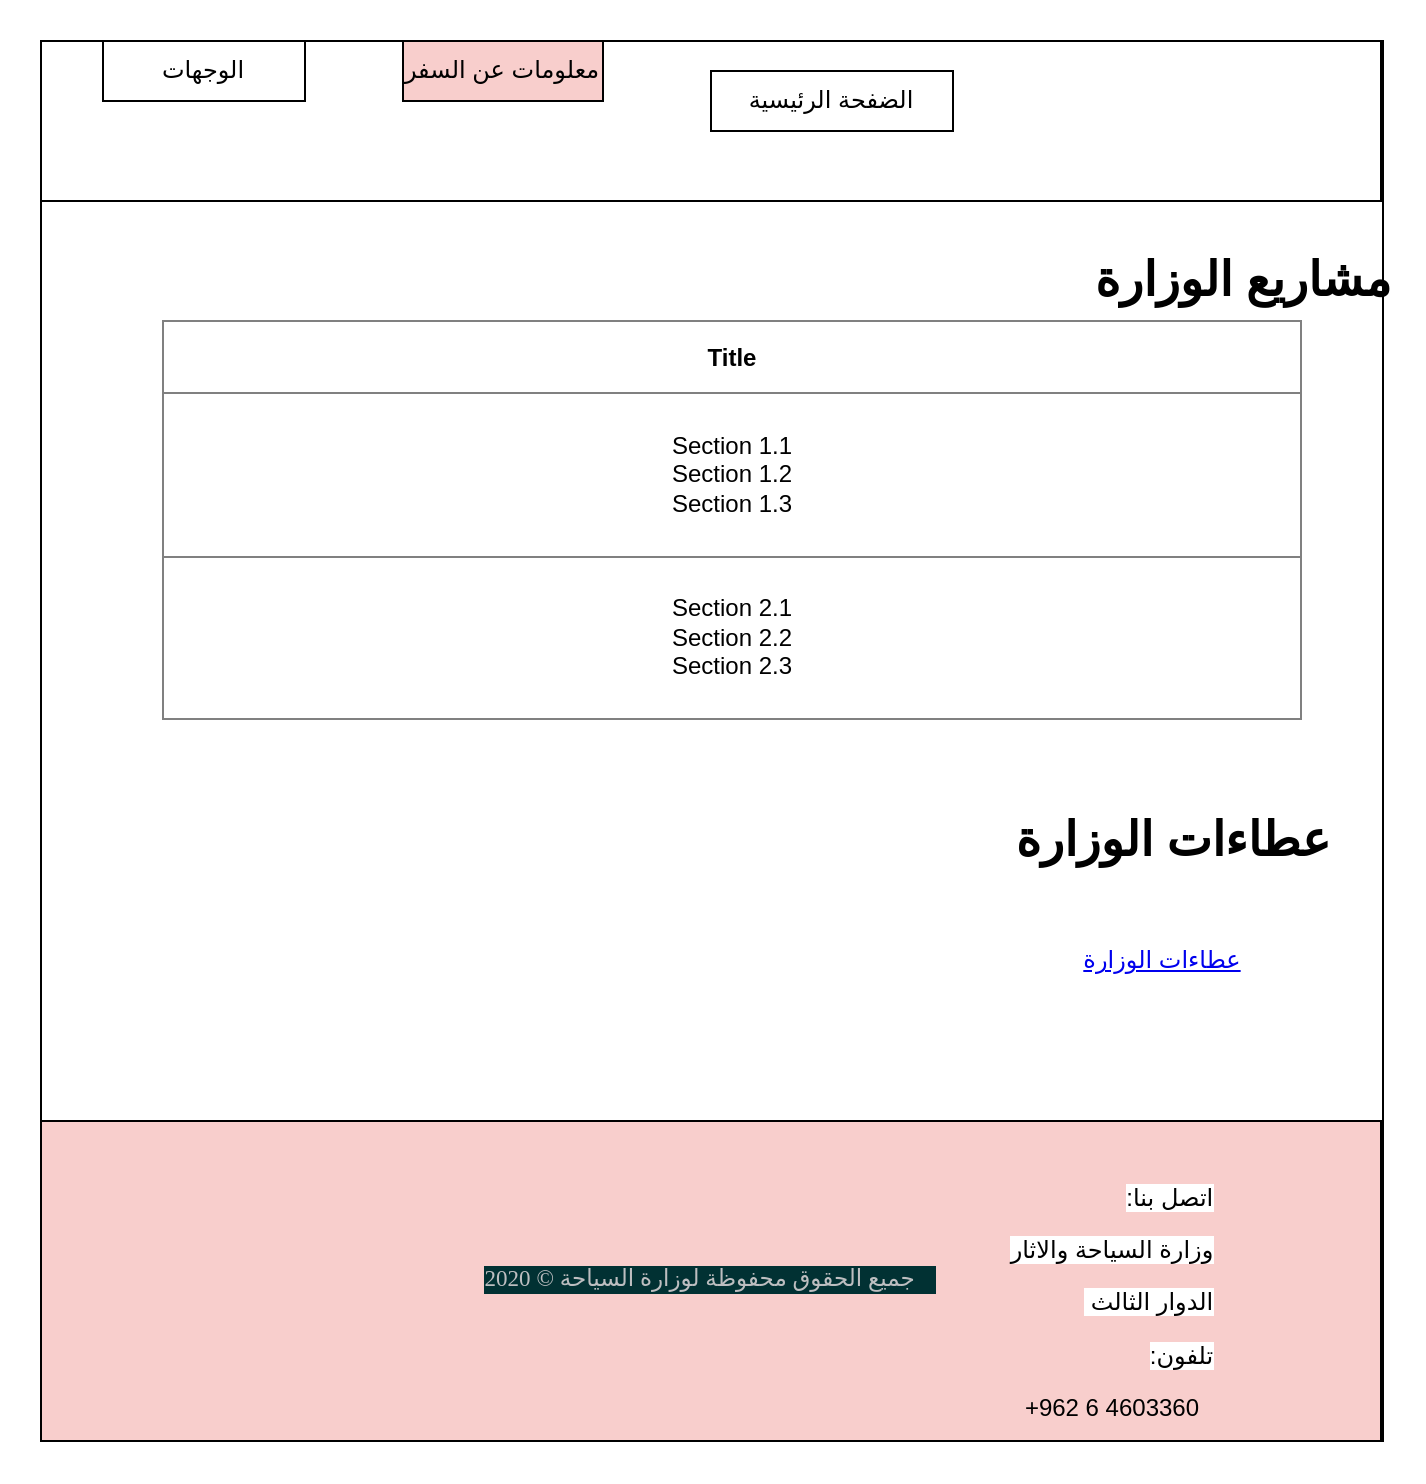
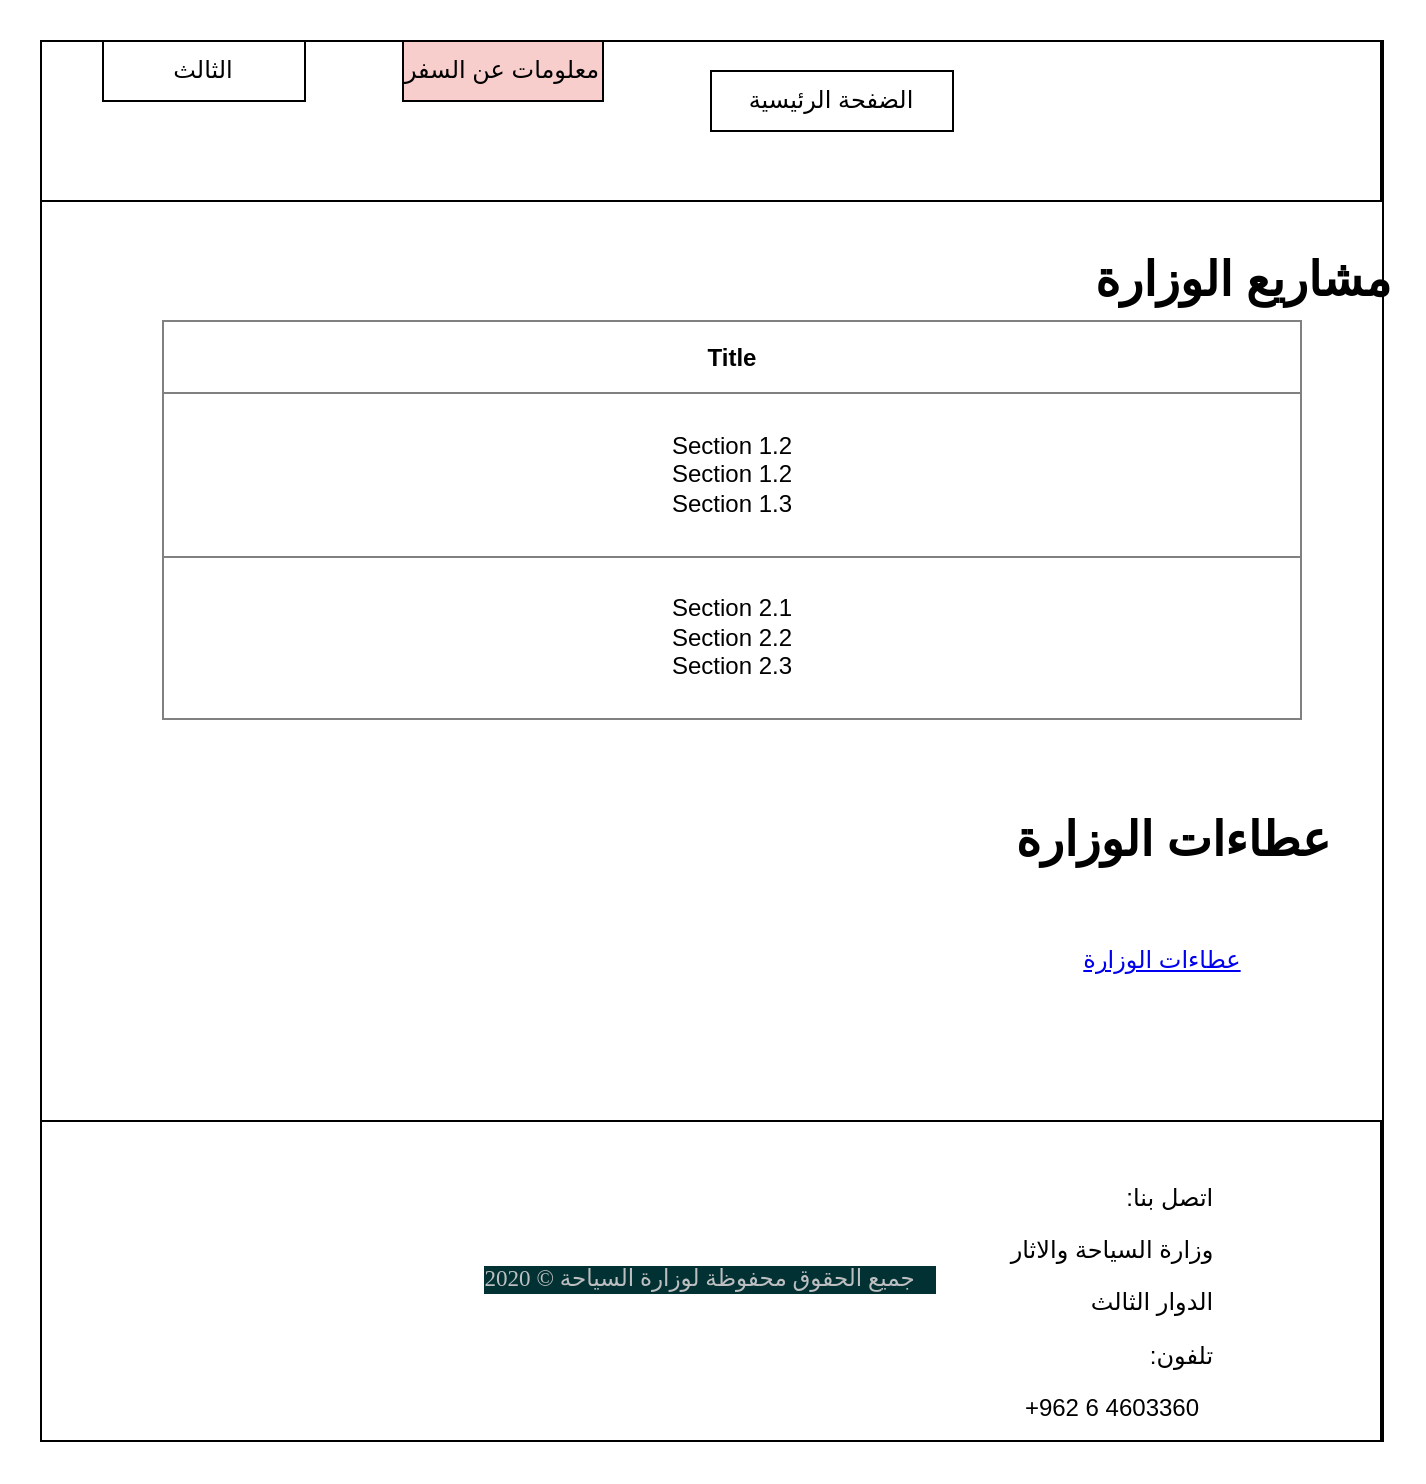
node "الوجهات": label "الوجهات" -> "الثالث"
node "Title Section 1.1 Section 1.2 Section 1.3 Section 2.1 Section 2.2 Section 2.3": label "Title Section 1.1 Section 1.2 Section 1.3 Section 2.1 Section 2.2 Section 2.3" -> "Title Section 1.2 Section 1.2 Section 1.3 Section 2.1 Section 2.2 Section 2.3"
node "جميع الحقوق محفوظة لوزارة السياحة © 2020": fillcolor #f8cecc -> #ffffff
